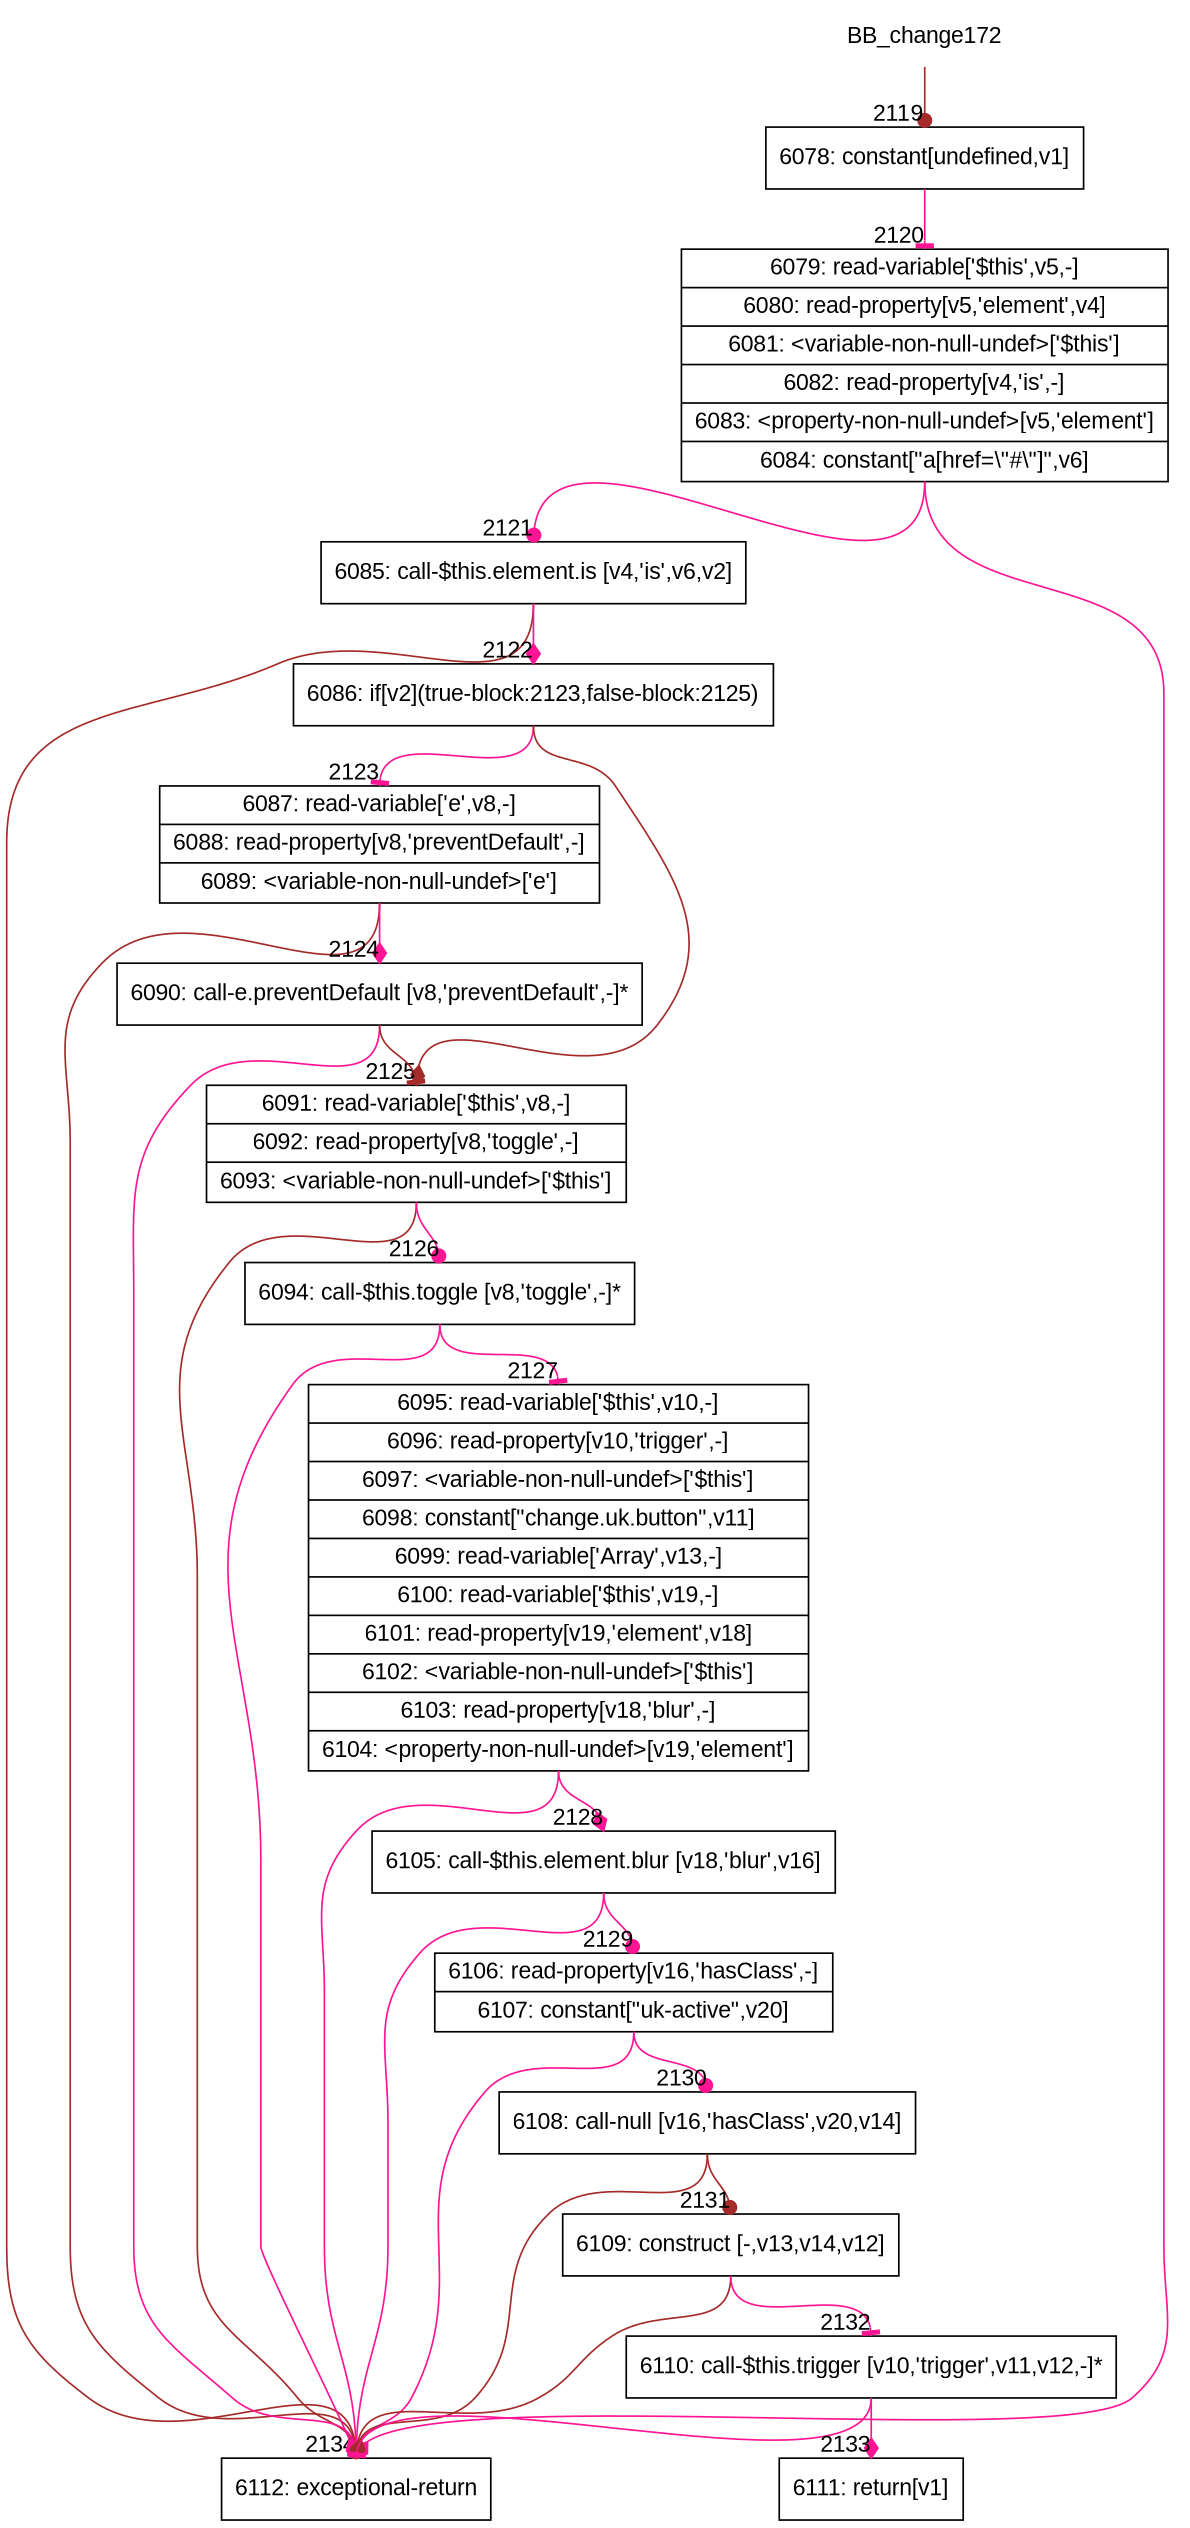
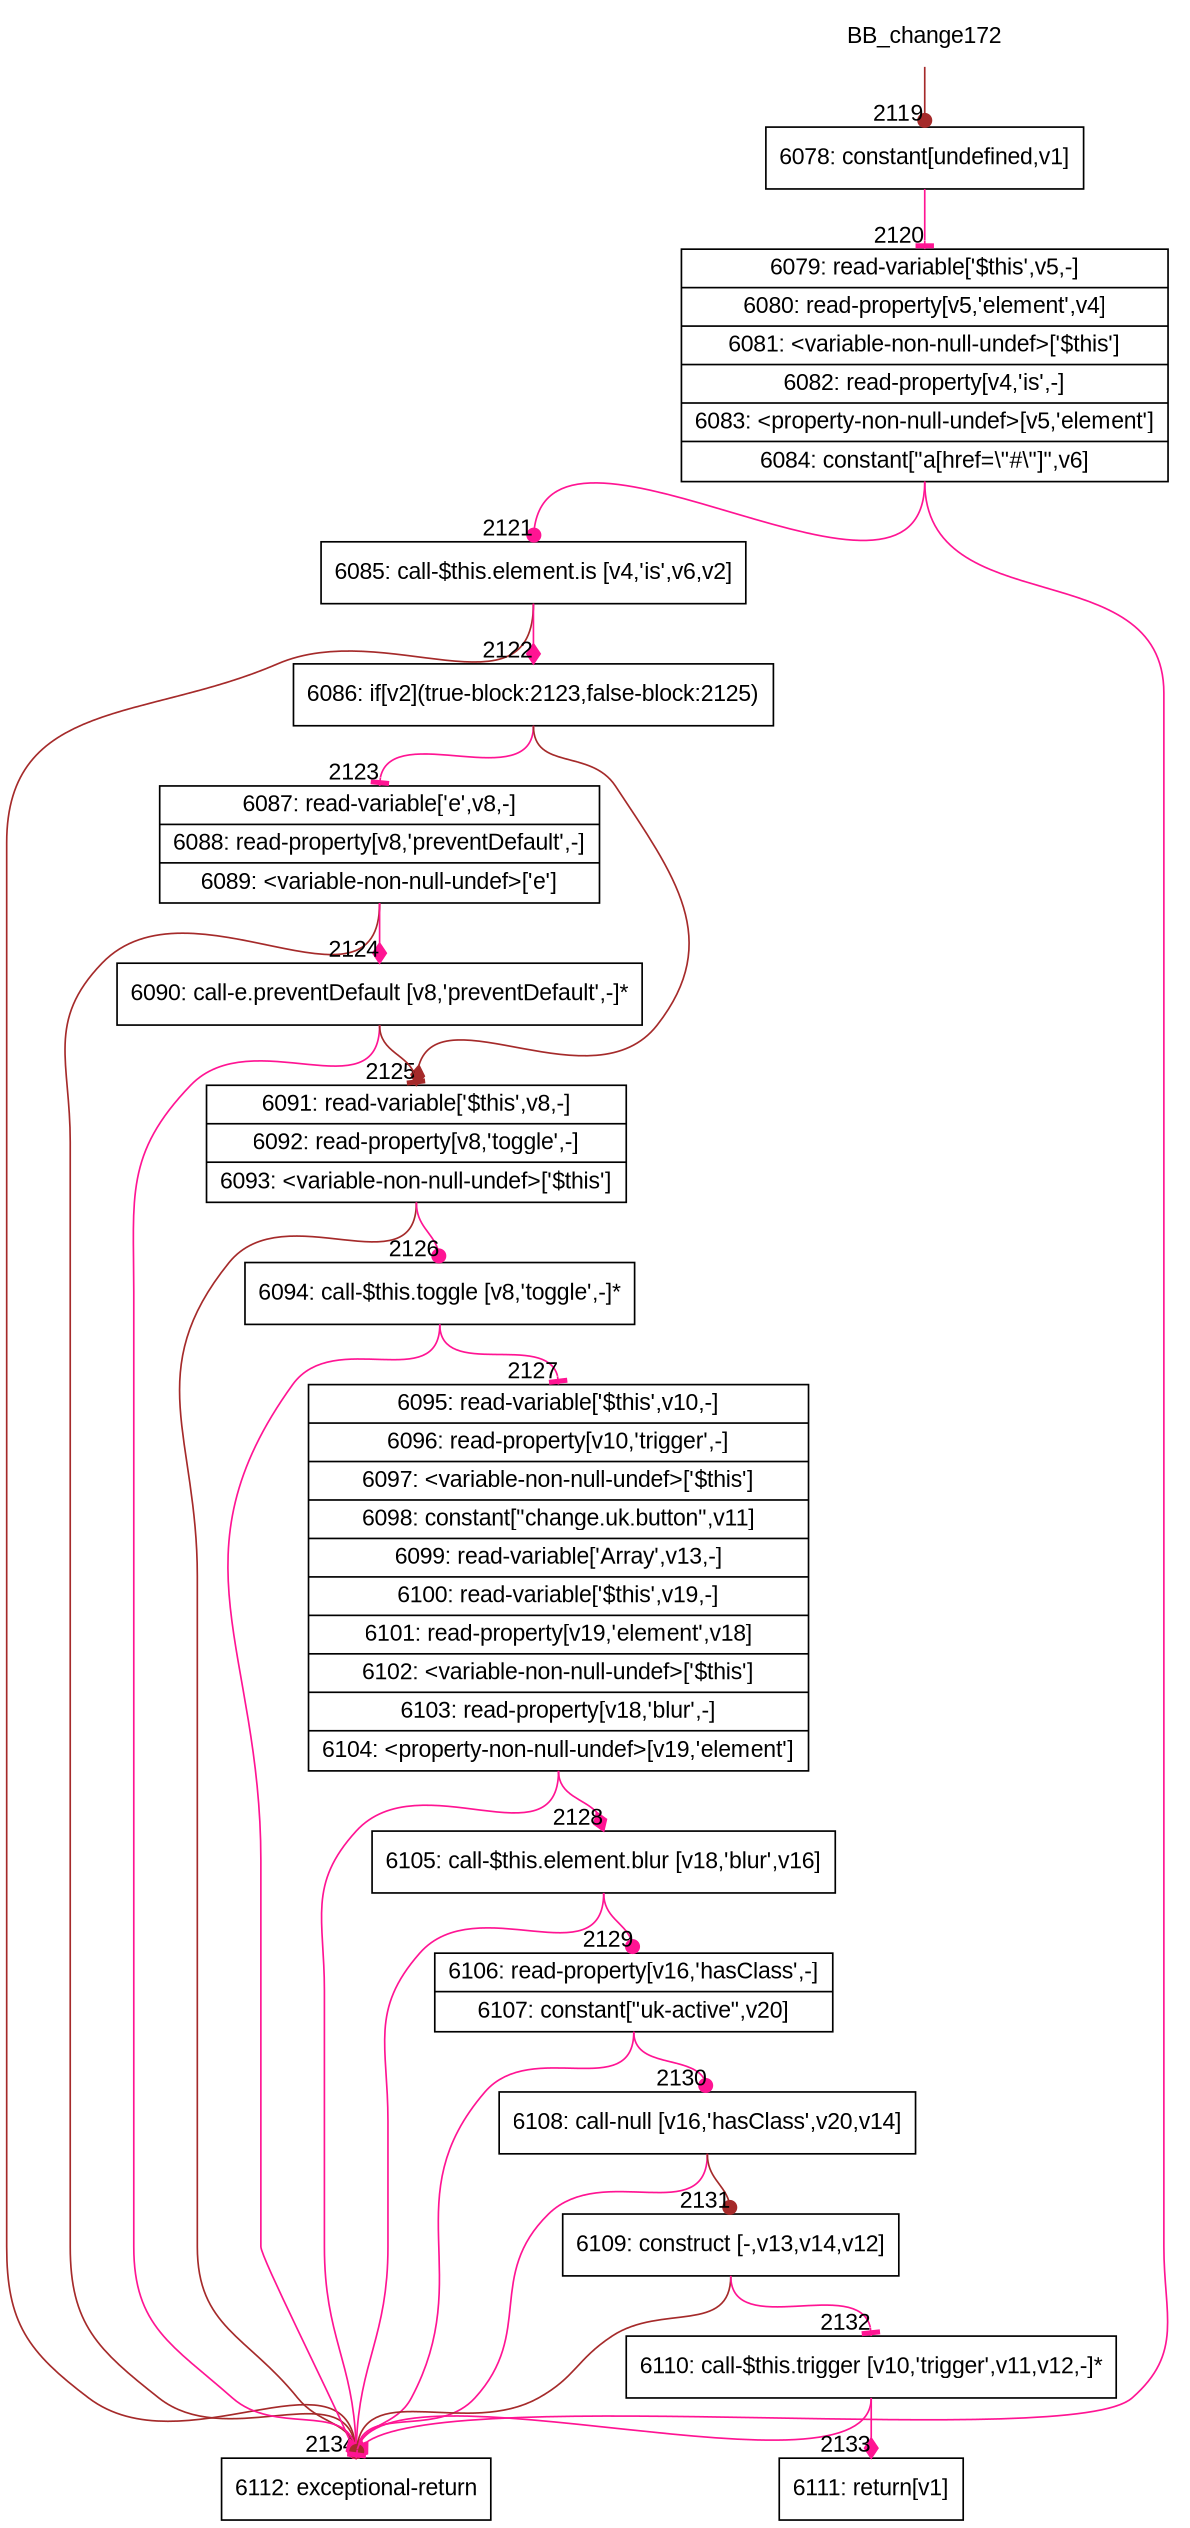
edge "6108: call-null [v16,'hasClass',v20,v14]" -> "6112: exceptional-return": color brown -> deeppink
